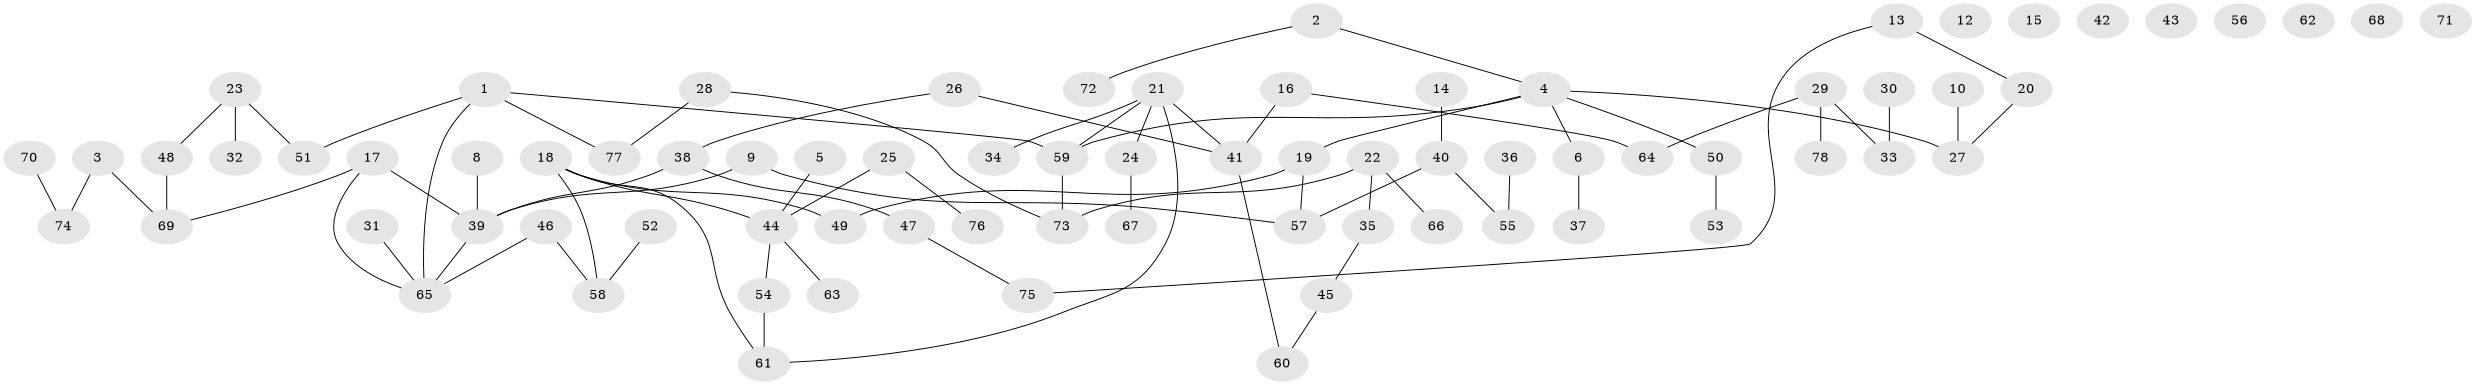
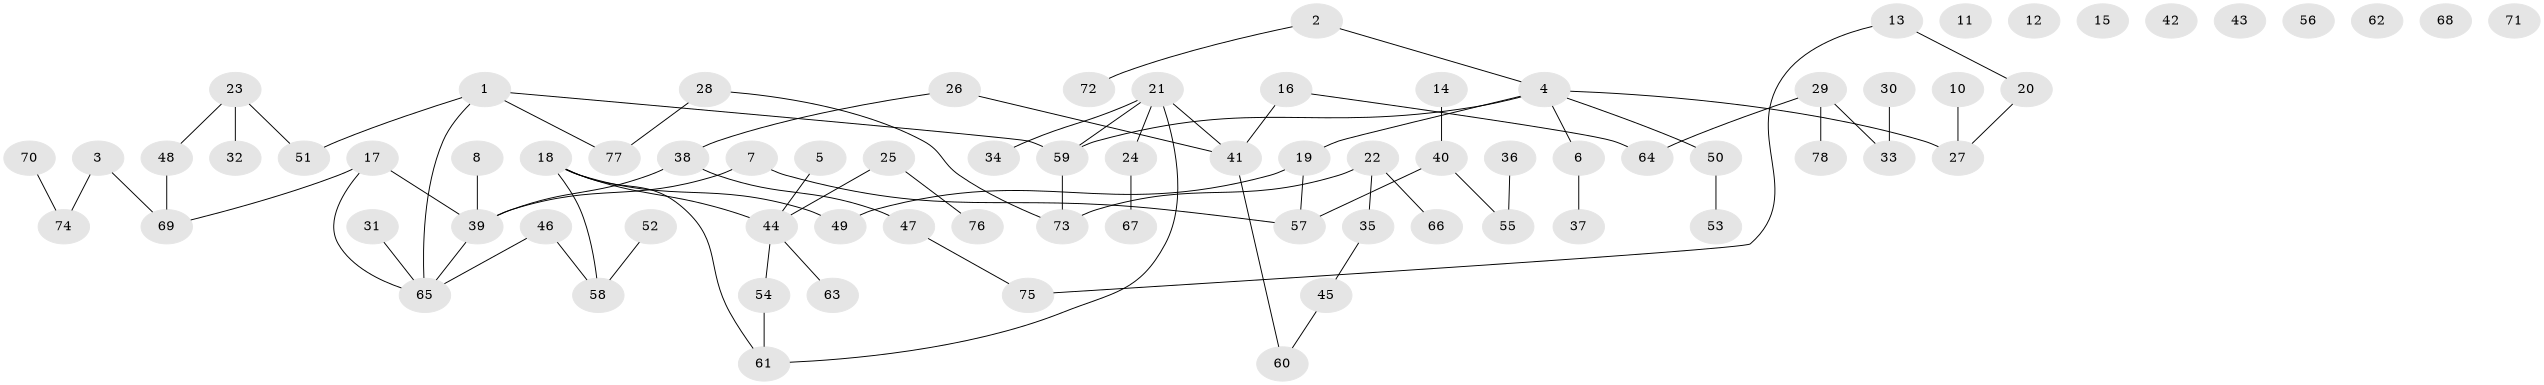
node "11": added
node "9": label "9" -> "7"
